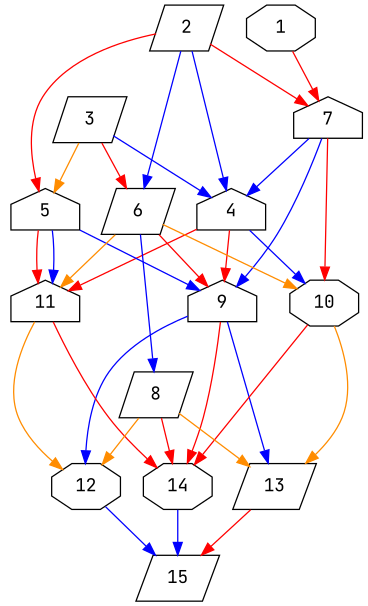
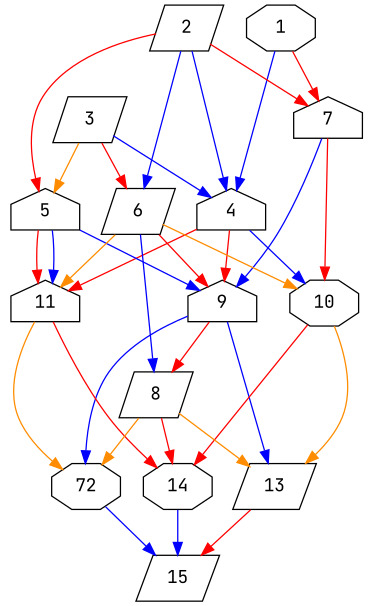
edge "7" -> "4": now "1" -> "4"
edge "9" -> "14": now "9" -> "8"
node "12": label "12" -> "72"
